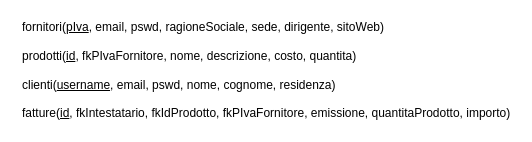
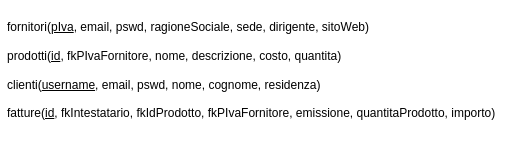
node "fornitori(pIva, email, pswd, ragioneSociale, sede, dirigente, sitoWeb) prodotti(id, fkPIvaFornitore, nome, descrizione, costo, quantita) clienti(username, email, pswd, nome, cognome, residenza) fatture(id, fkIntestatario, fkIdProdotto, fkPIvaFornitore, emissione, quantitaProdotto, importo)": moved (266, 71) -> (251, 71)
